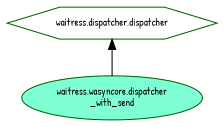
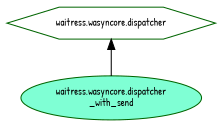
node "waitress.dispatcher.dispatcher": label "waitress.dispatcher.dispatcher" -> "waitress.wasyncore.dispatcher"
